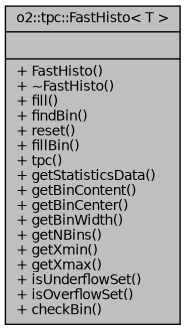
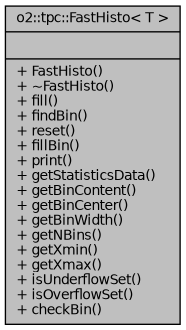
node "o2::tpc::FastHisto< T >": text "+ tpc()" -> "+ print()"
